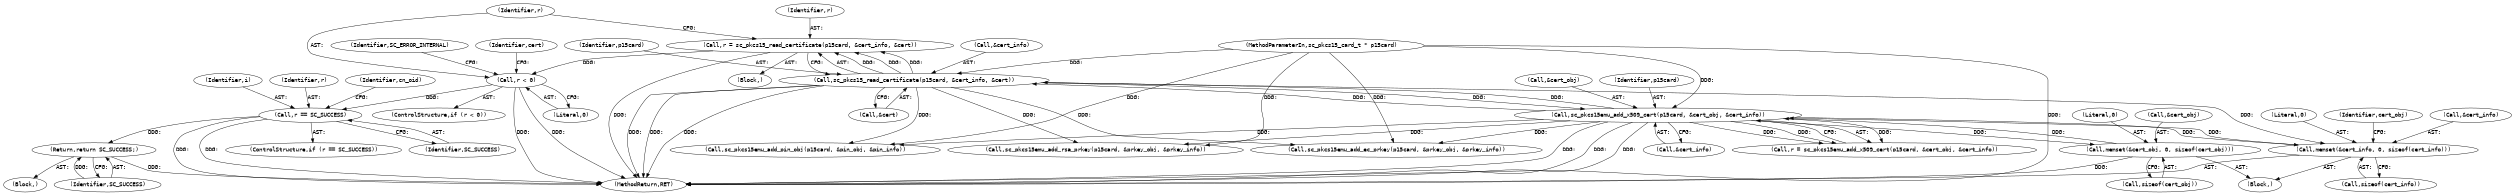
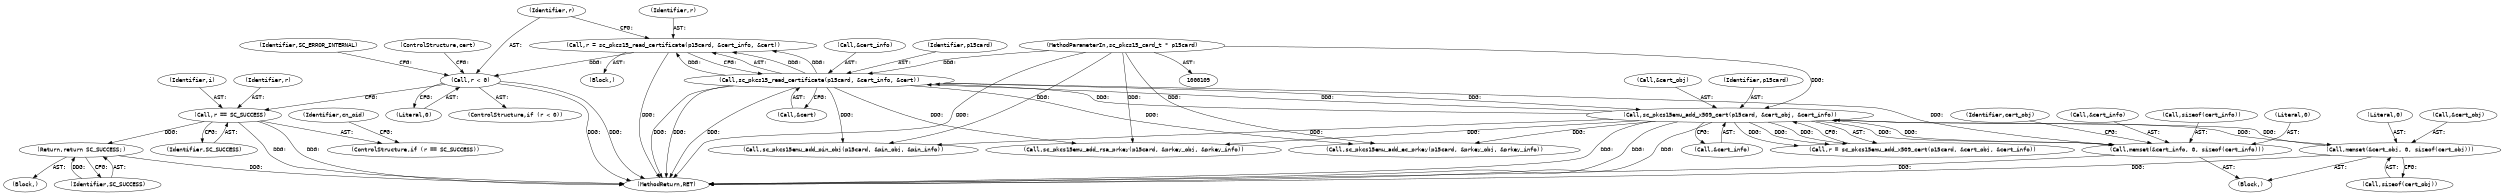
node "(Identifier,cert)": label "(Identifier,cert)" -> "(ControlStructure,cert)"
node "1000109": added
edge "(Identifier,cn_oid)" -> "(Call,r == SC_SUCCESS)": now "(Identifier,cn_oid)" -> "(ControlStructure,if (r == SC_SUCCESS))"
edge "(Call,r < 0)" -> "(Call,r == SC_SUCCESS)": label "DDG: " -> "CFG: "
edge "(Call,memset(&cert_info, 0, sizeof(cert_info)))" -> "(Call,sizeof(cert_info))": removed, label "CFG:"
edge "(Call,memset(&cert_info, 0, sizeof(cert_info)))" -> "(MethodReturn,RET)": label "AST: " -> "DDG: "
